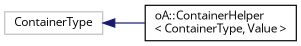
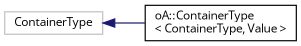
node "oA::ContainerHelper < ContainerType, Value >": label "oA::ContainerHelper < ContainerType, Value >" -> "oA::ContainerType < ContainerType, Value >"
